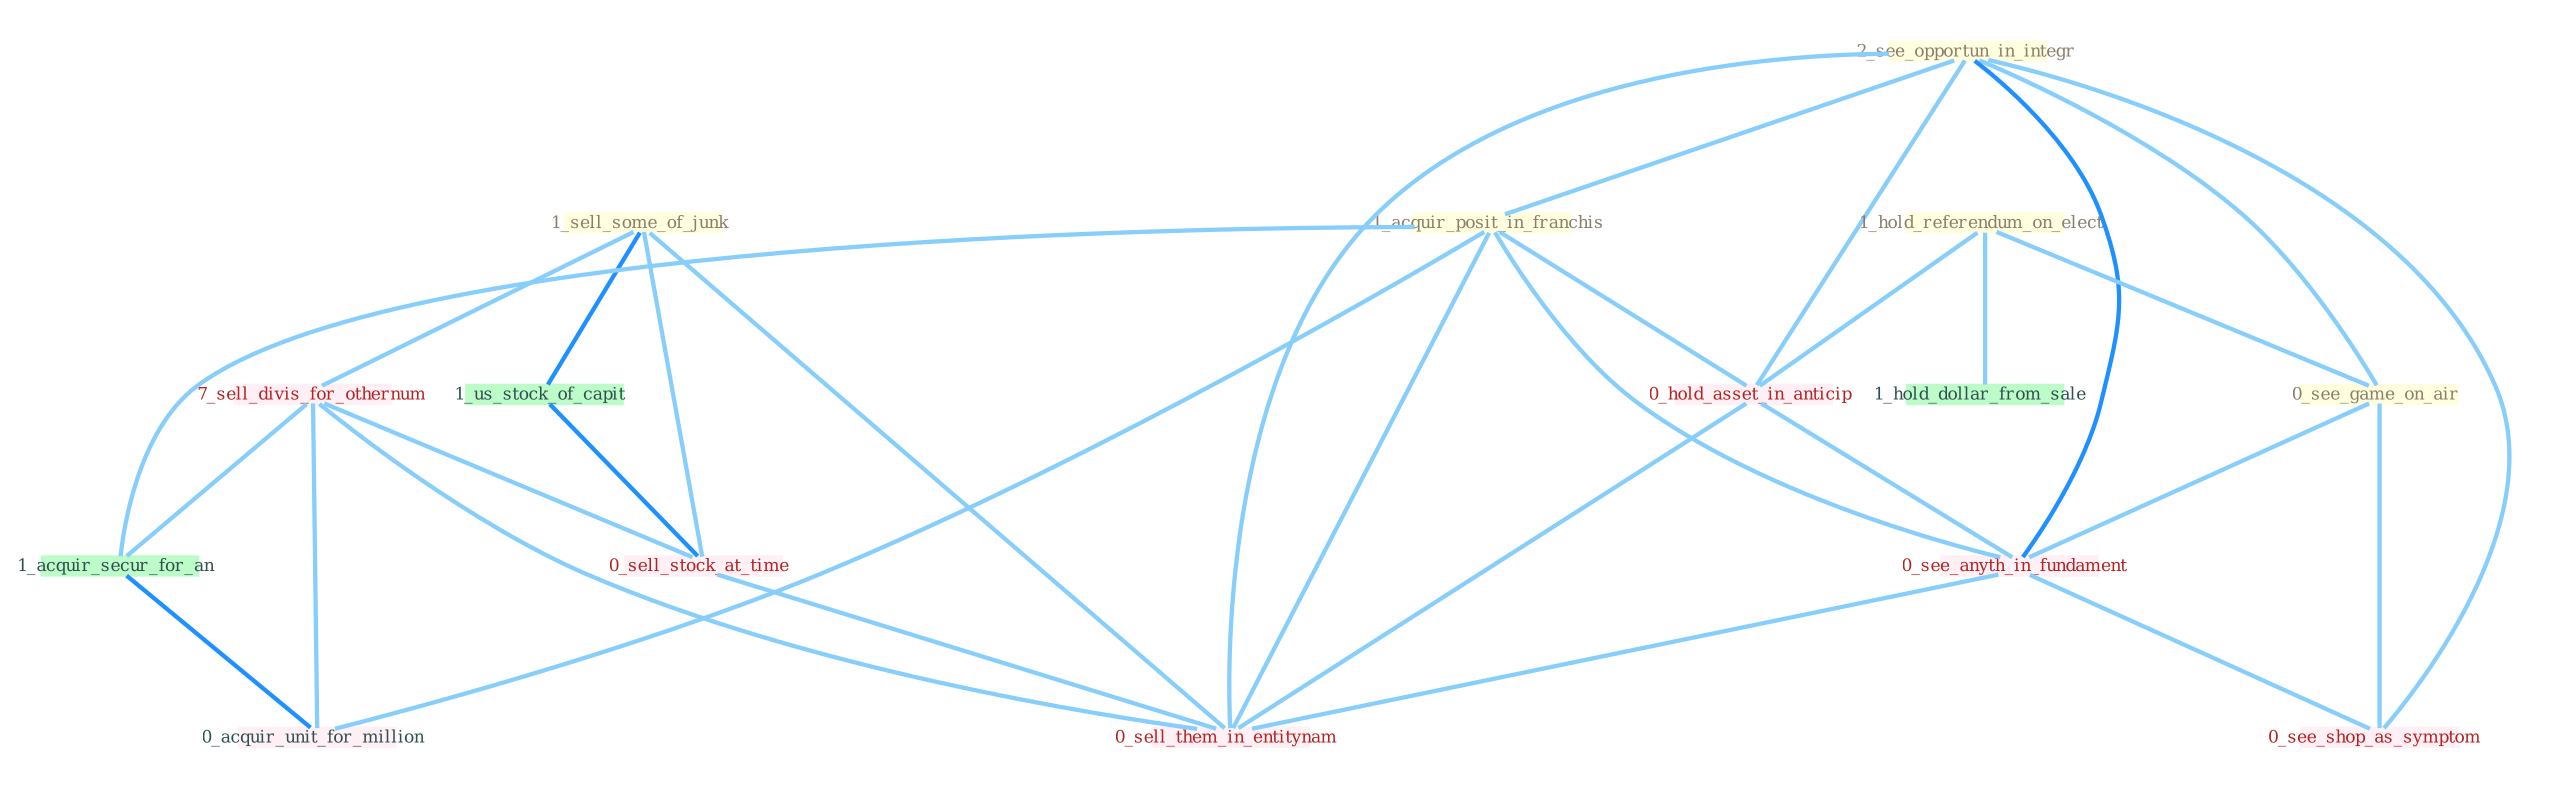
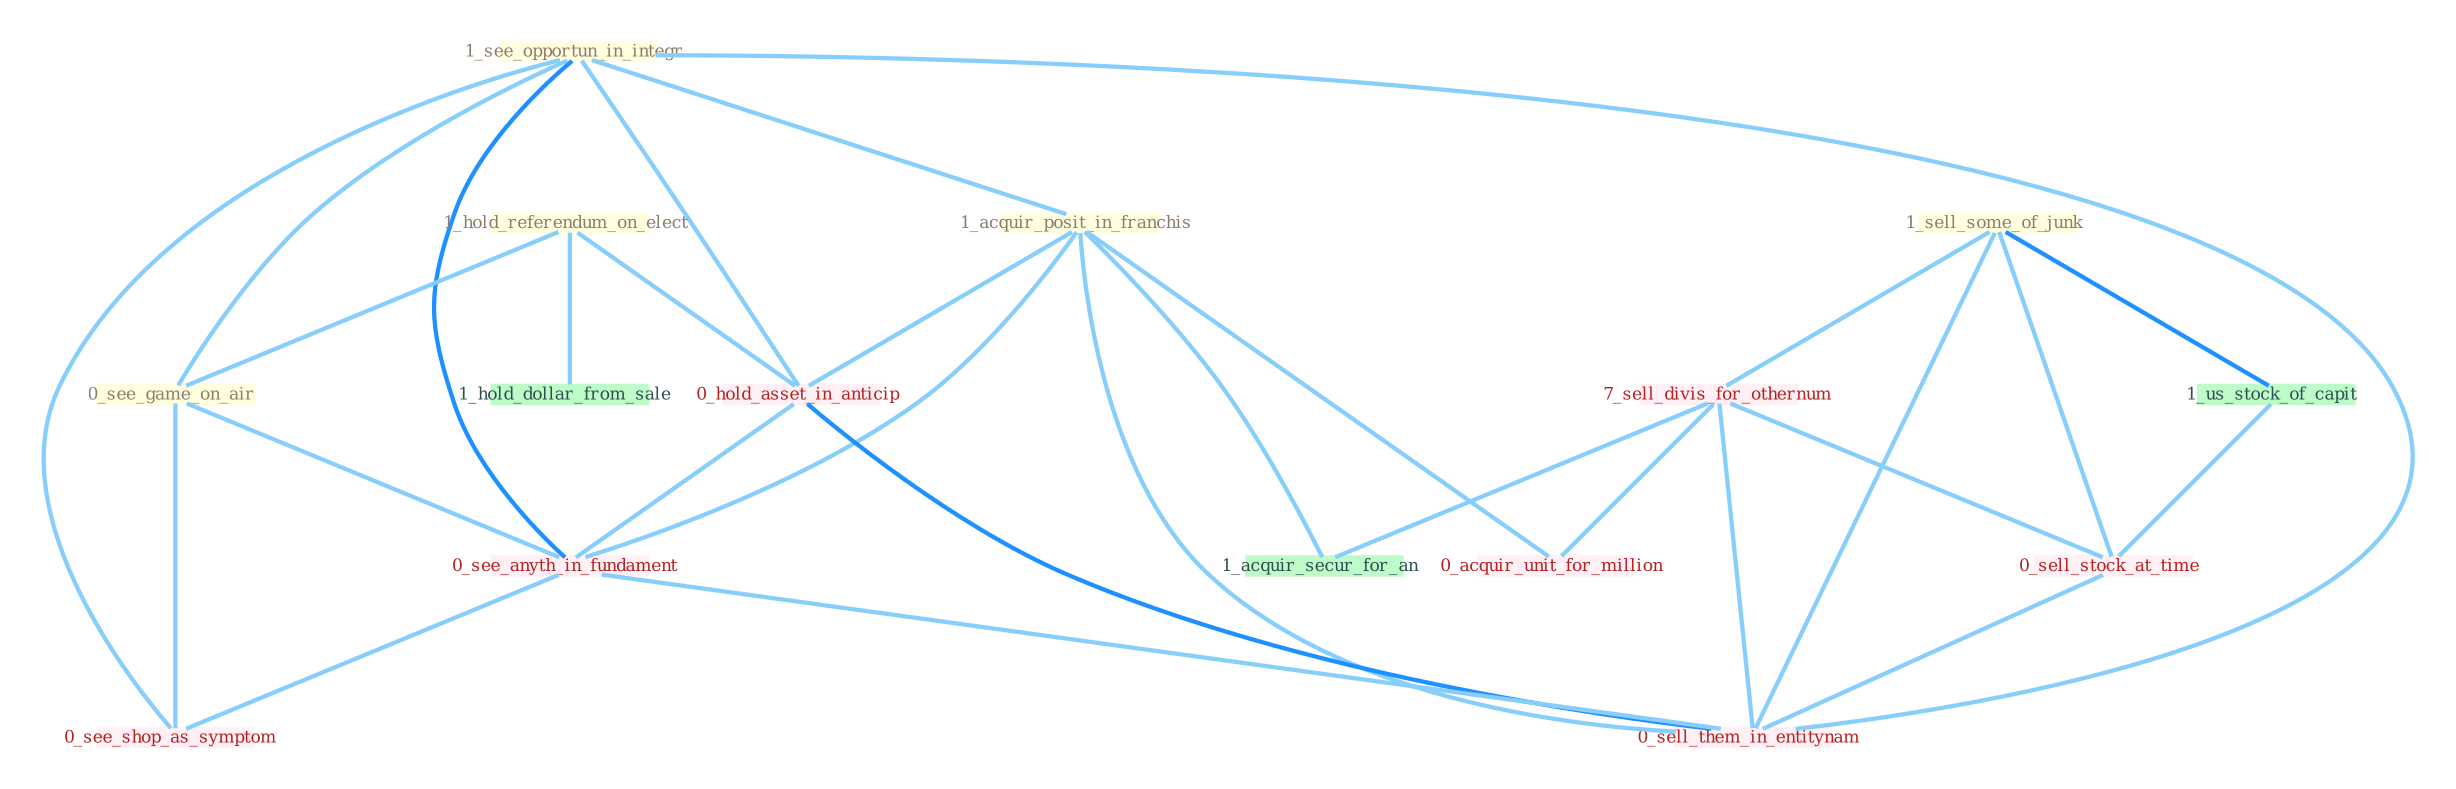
node "2_see_opportun_in_integr": label "2_see_opportun_in_integr" -> "1_see_opportun_in_integr"
edge "1_us_stock_of_capit" -- "0_sell_stock_at_time": color #1e90ff -> #87cefa
edge "0_hold_asset_in_anticip" -- "0_sell_them_in_entitynam": color #87cefa -> #1e90ff
edge "1_acquir_secur_for_an" -- "0_acquir_unit_for_million": removed
node "0_acquir_unit_for_million": fontcolor #2f4f4f -> #b22222
